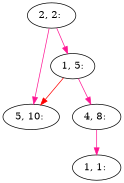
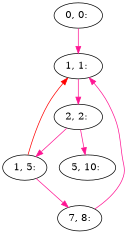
node "0, 0:": added
edge "1, 1:" -> "2, 2:": added
edge "1, 5:" -> "5, 10:": now "1, 5:" -> "1, 1:"
node "4, 8:": label "4, 8:" -> "7, 8:"
